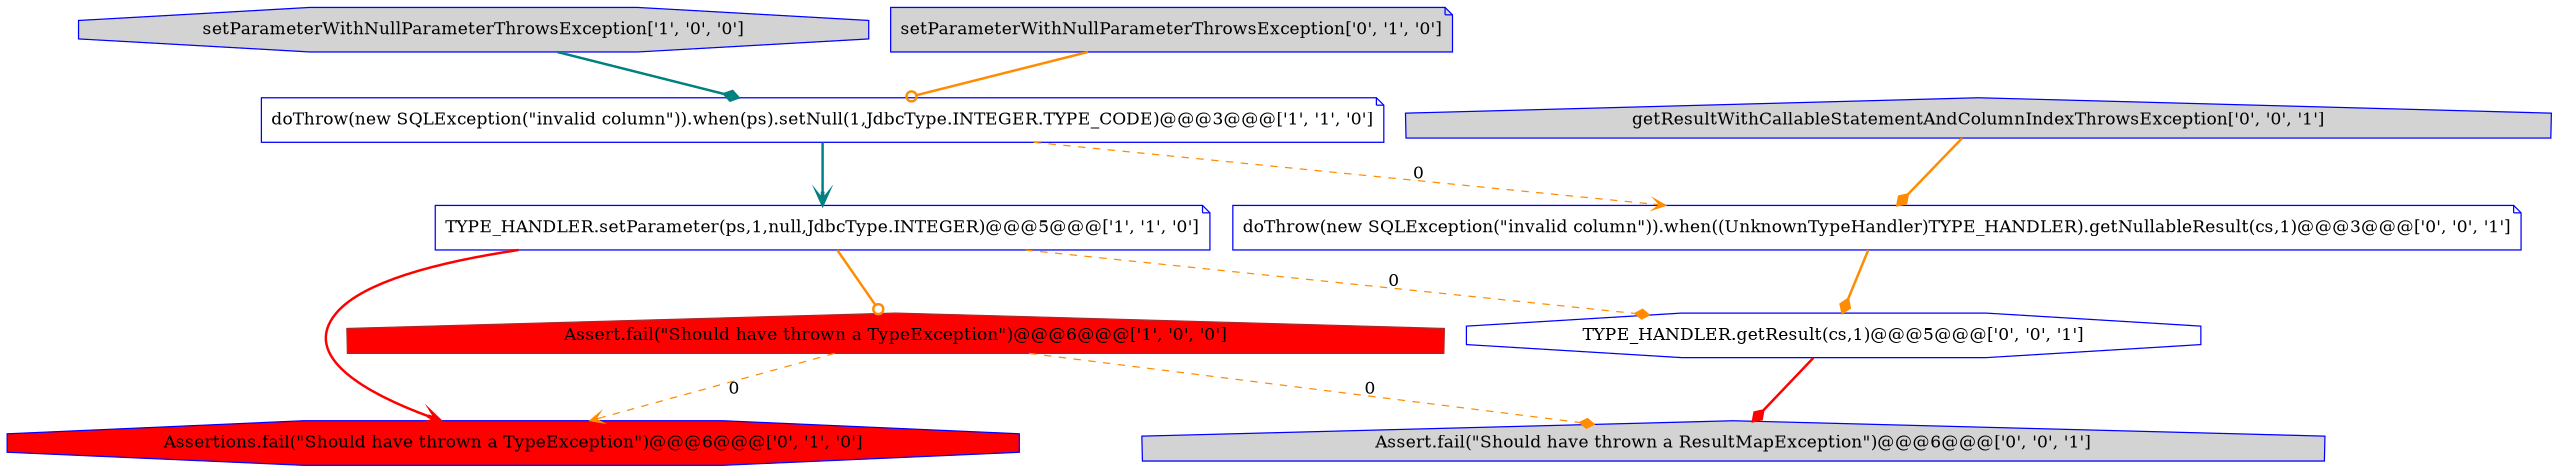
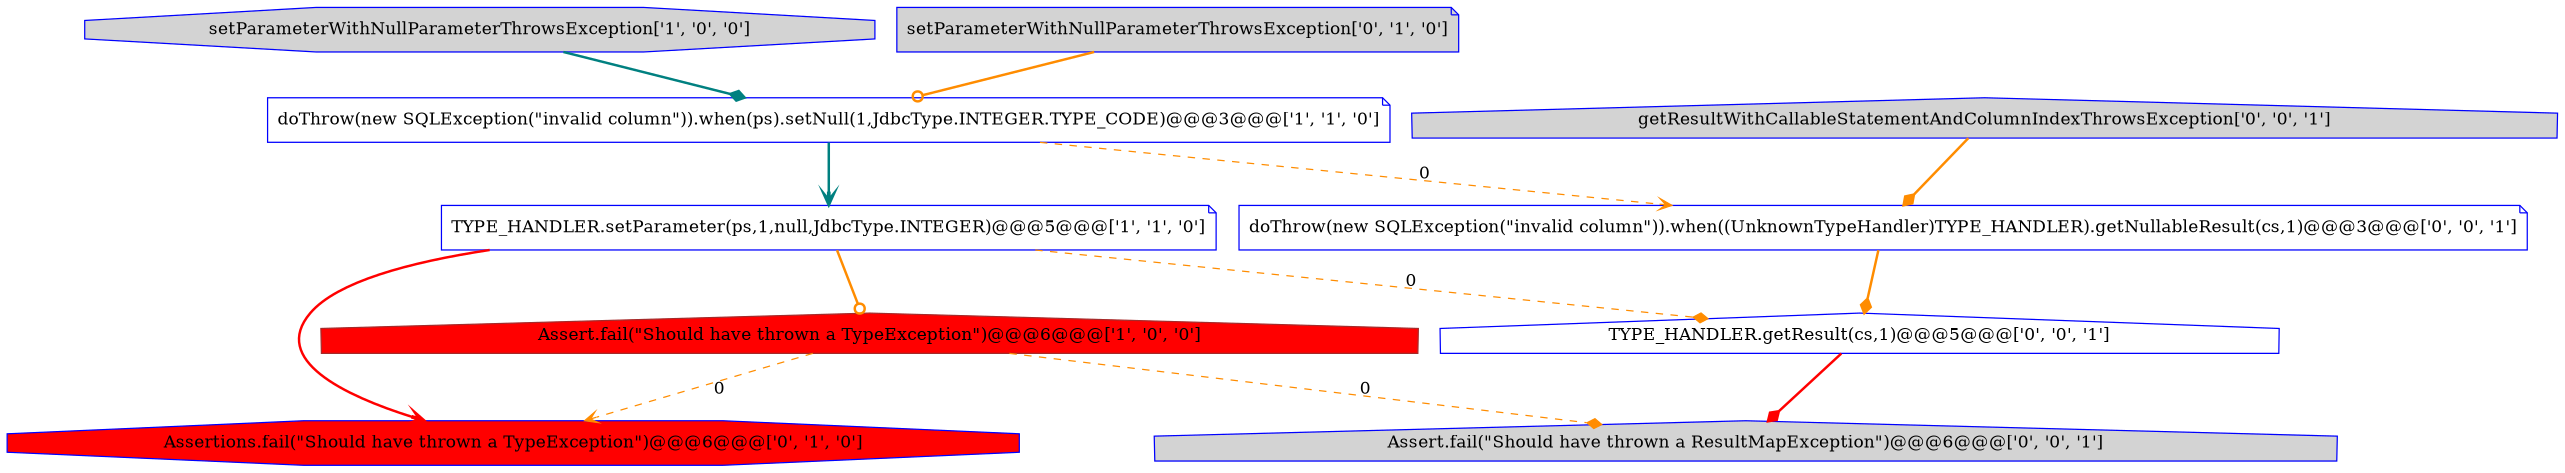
node "TYPE_HANDLER.getResult(cs,1)@@@5@@@['0', '0', '1']": shape octagon -> house
